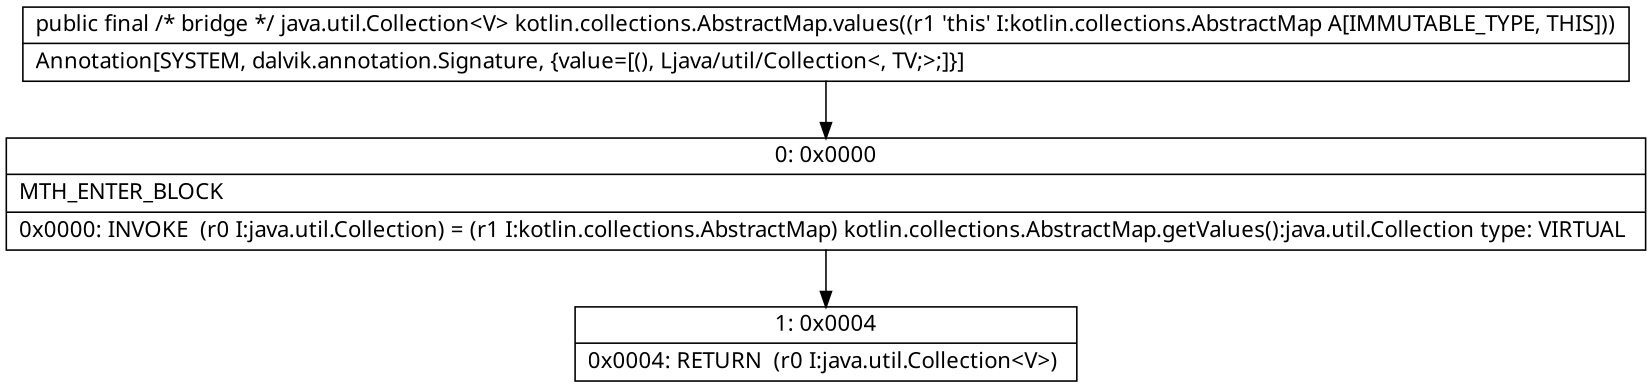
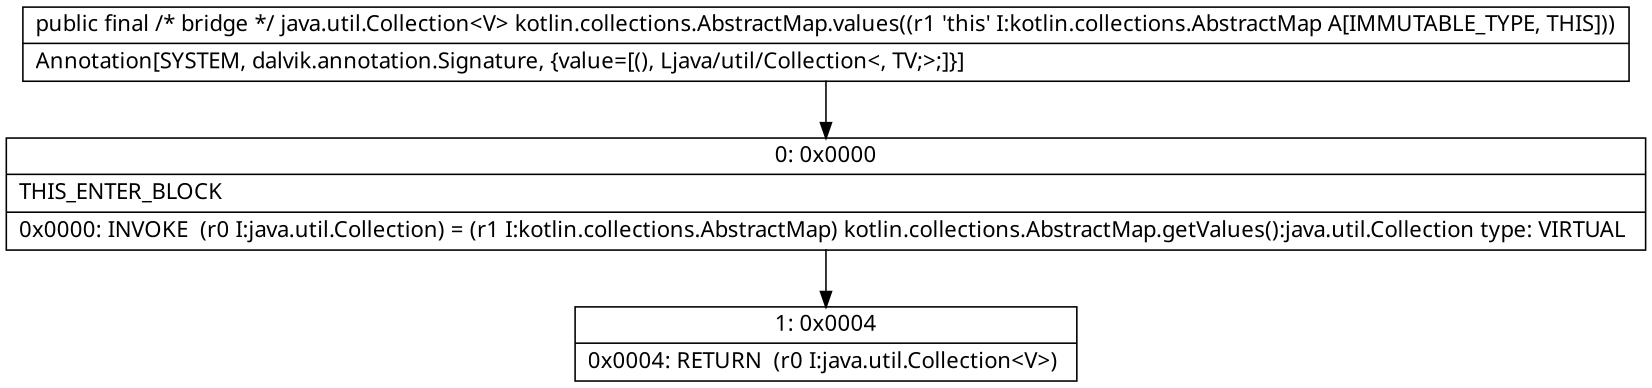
node "0: 0x0000": text "MTH_ENTER_BLOCK" -> "THIS_ENTER_BLOCK"
